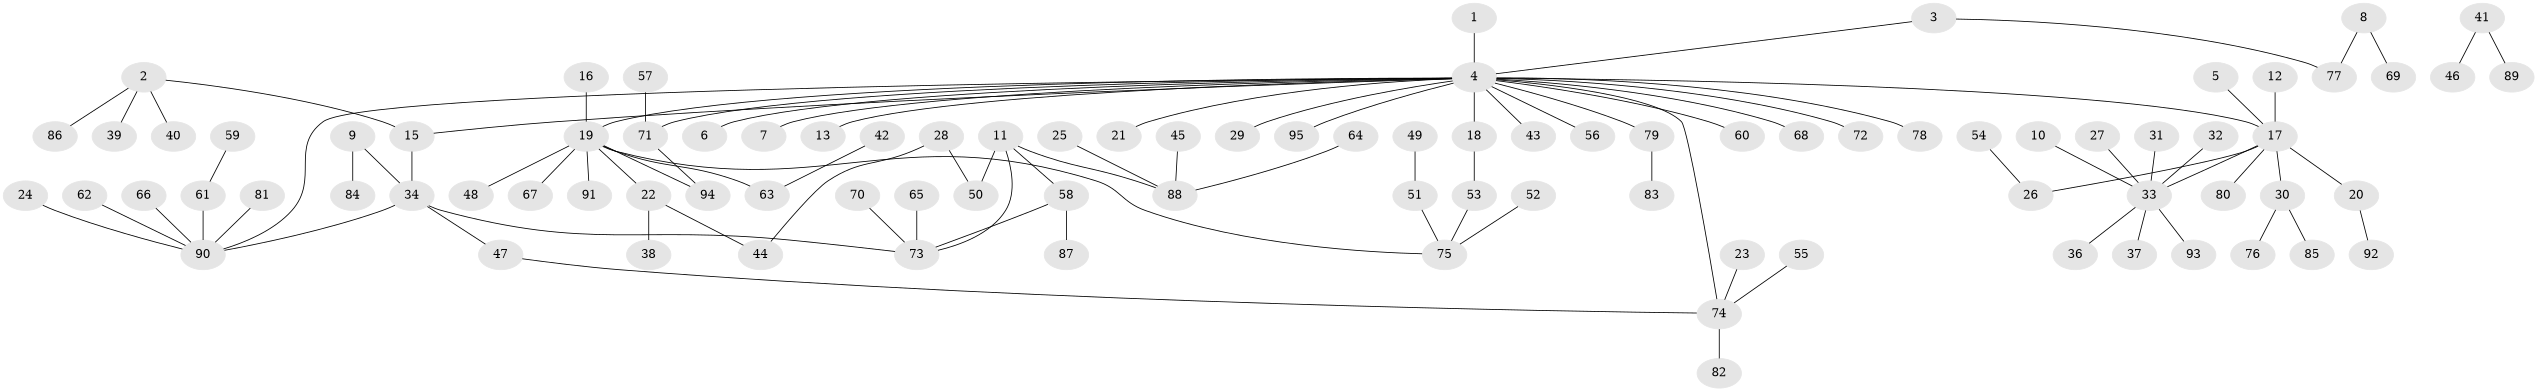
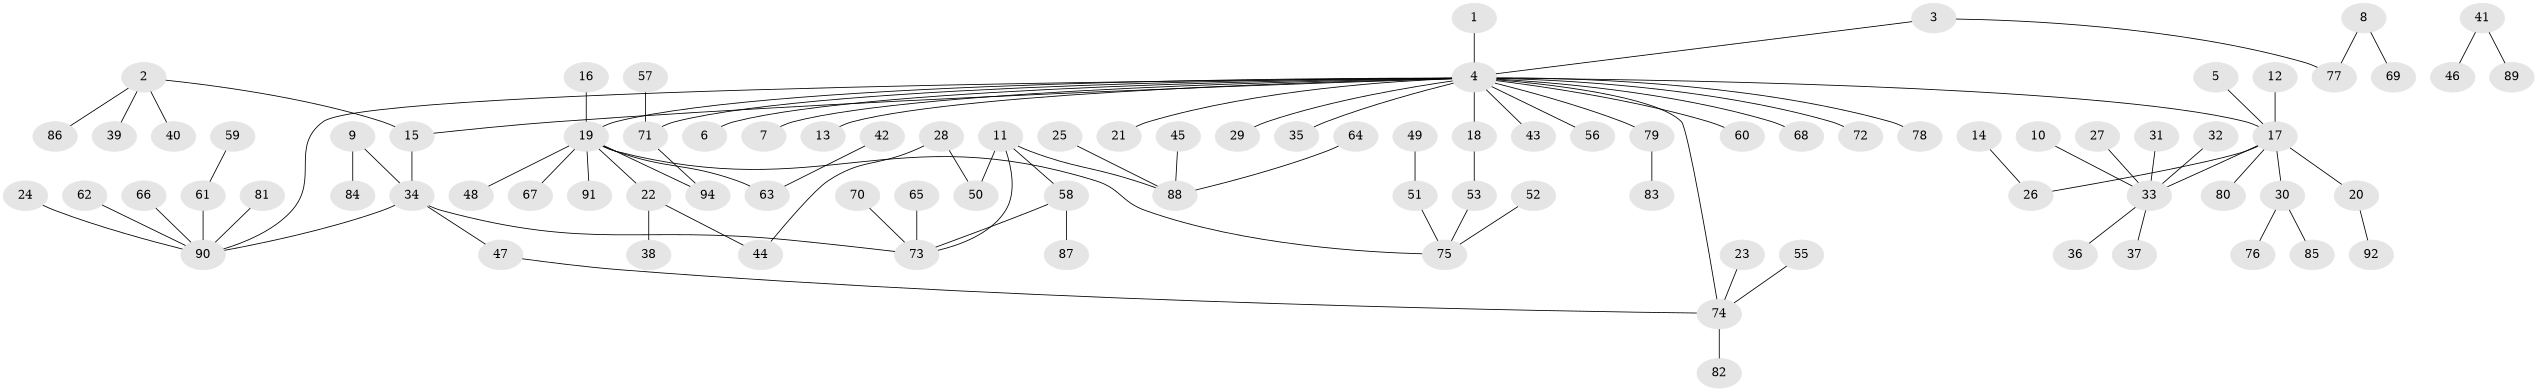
node "95": label "95" -> "35"
node "54": label "54" -> "14"
node "93": removed
